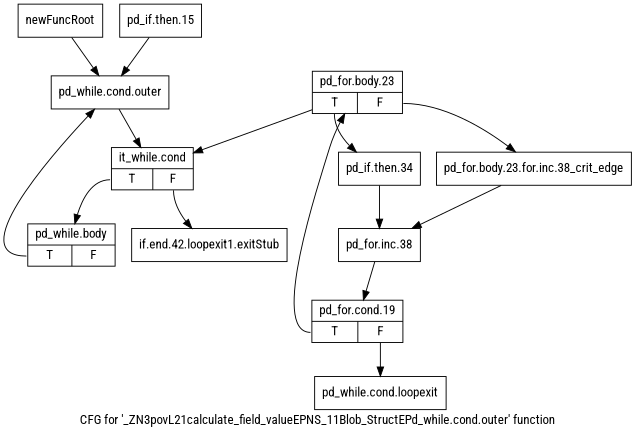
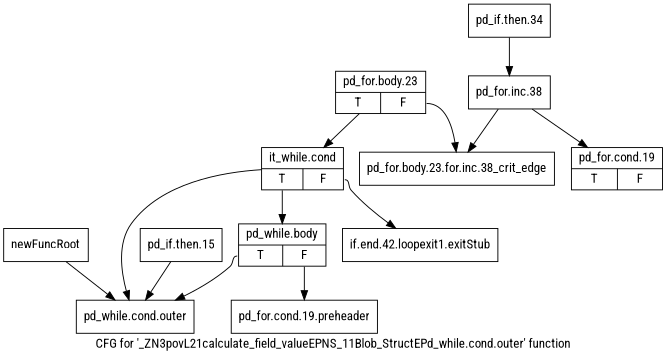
edge "pd_while.cond.outer" -> "it_while.cond": reversed
edge "pd_for.body.23" -> "pd_if.then.34": removed
edge "pd_for.body.23.for.inc.38_crit_edge" -> "pd_for.inc.38": reversed
edge "pd_for.cond.19" -> "pd_for.body.23": removed
node "pd_for.cond.19.preheader": added
node "pd_while.cond.loopexit": removed
